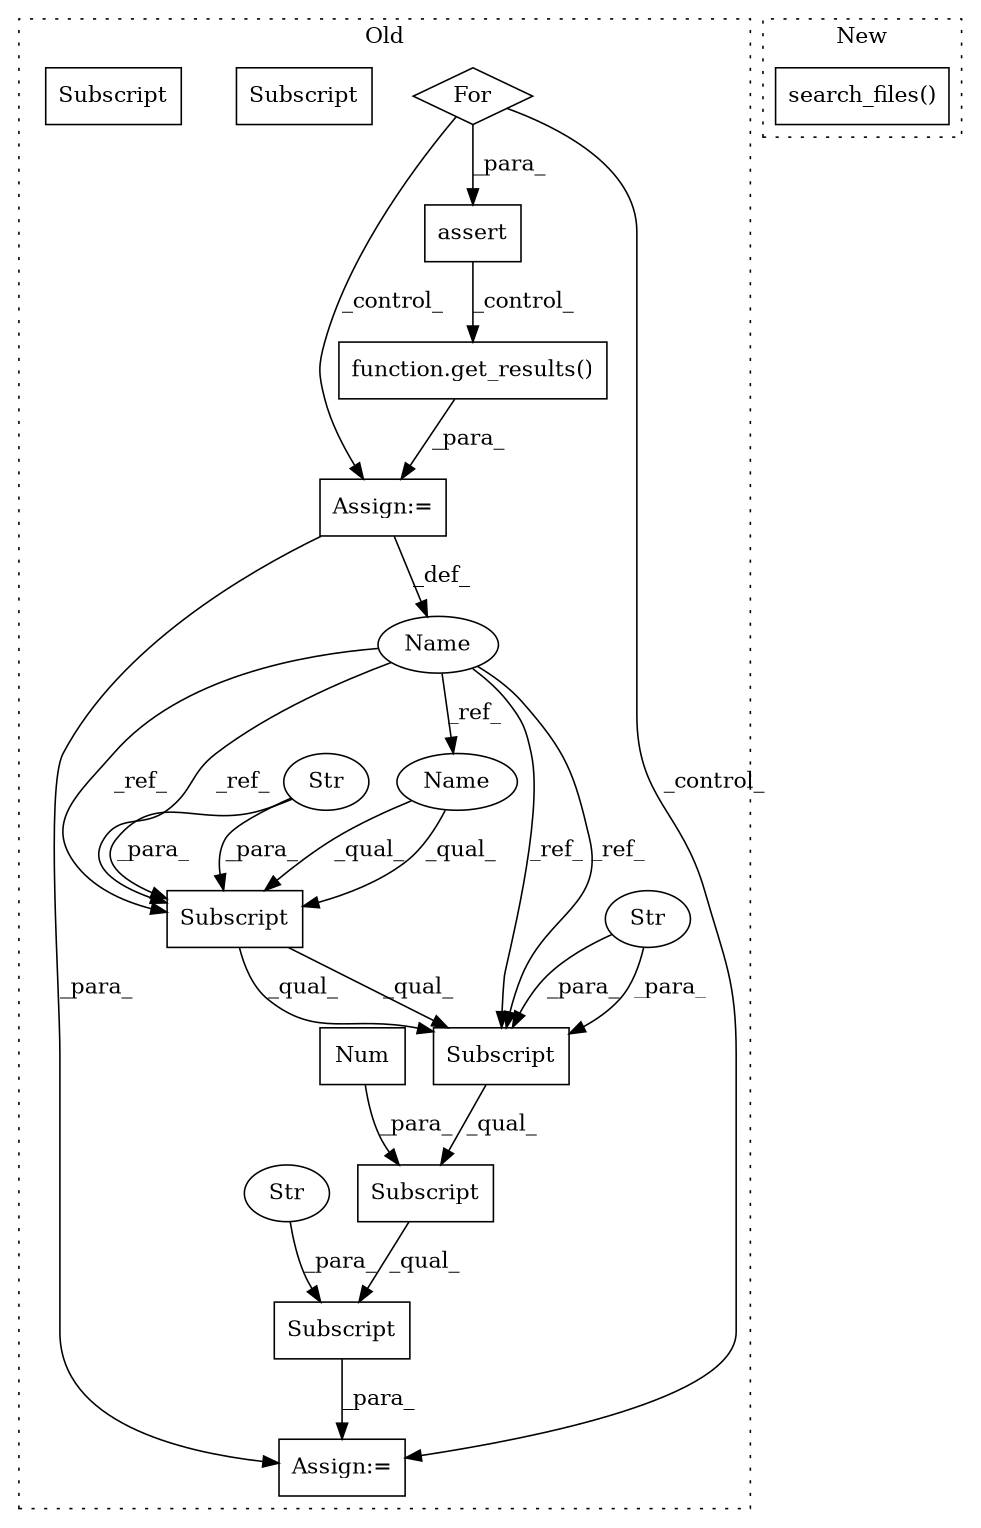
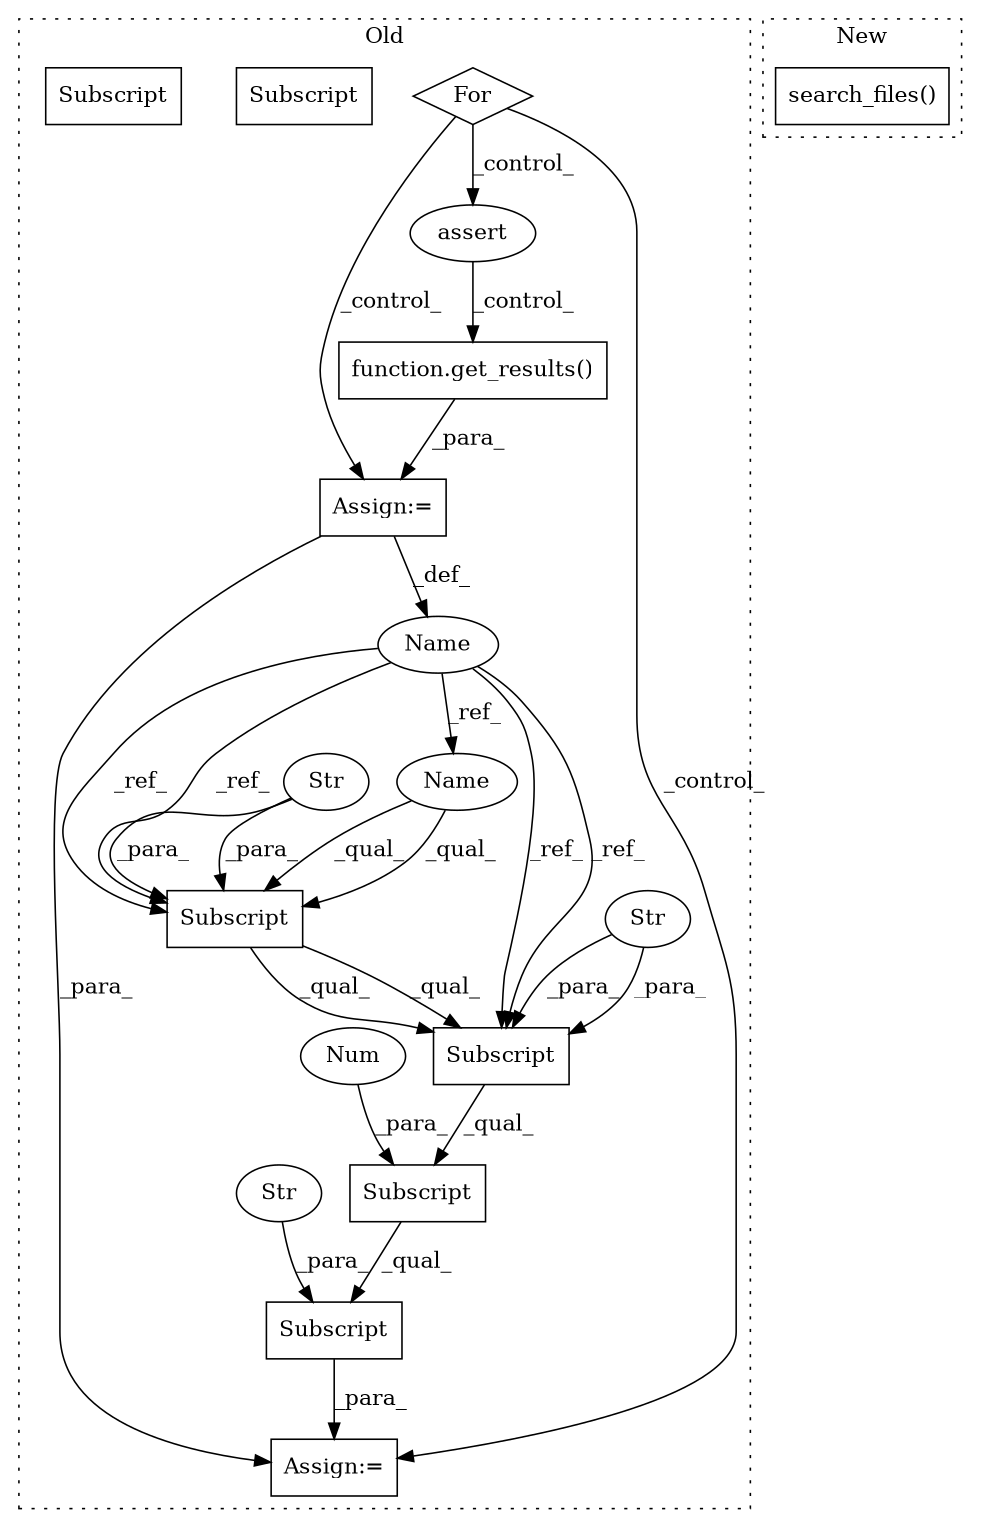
edge "For" -> "assert": label "_para_" -> "_control_"
node "assert": shape box -> ellipse
node "Num": shape box -> ellipse
